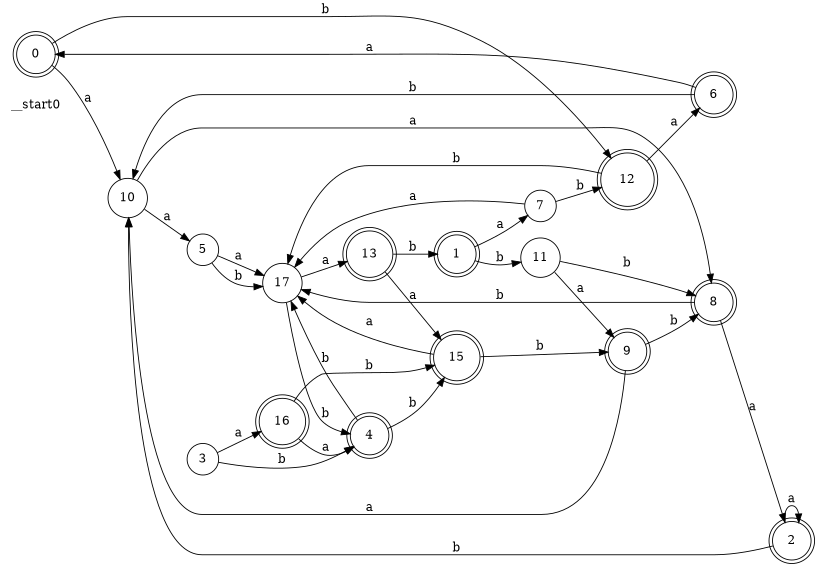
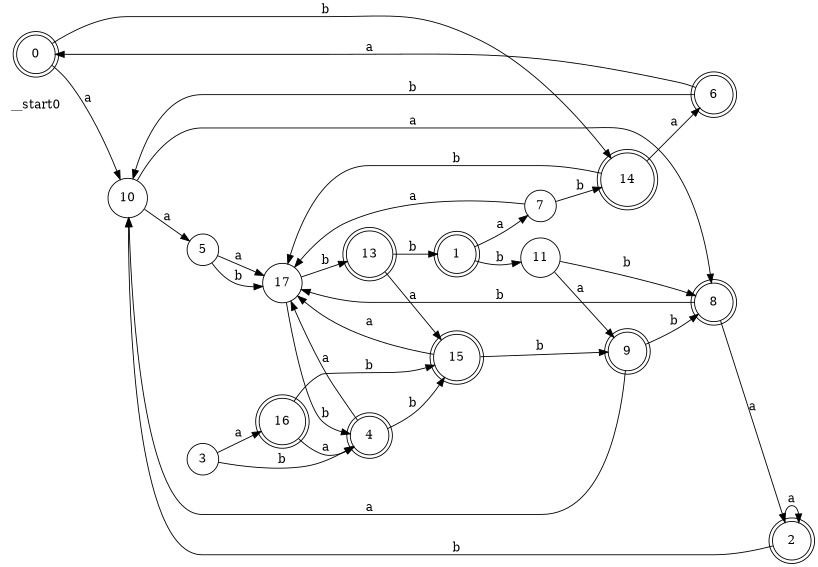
node "12": label "12" -> "14"
edge "17" -> "13": label "a" -> "b"
edge "4" -> "17": label "b" -> "a"
